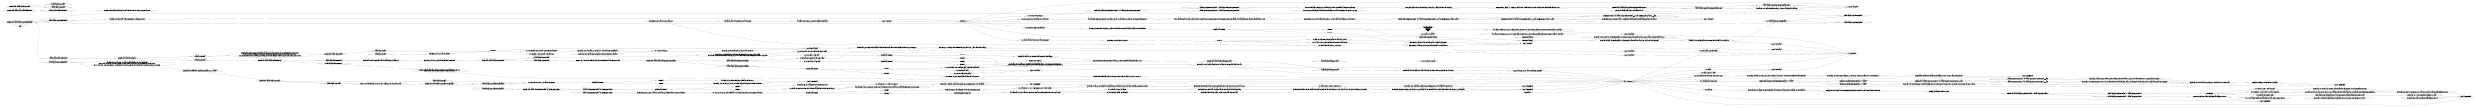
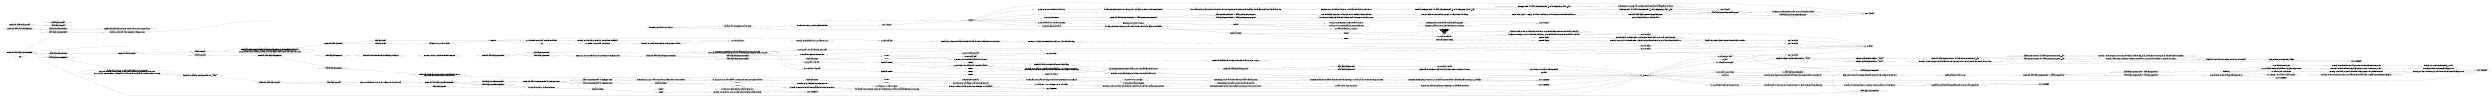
node "input": added
node "othersideintro": label "othersideintro" -> "indiscernible"
